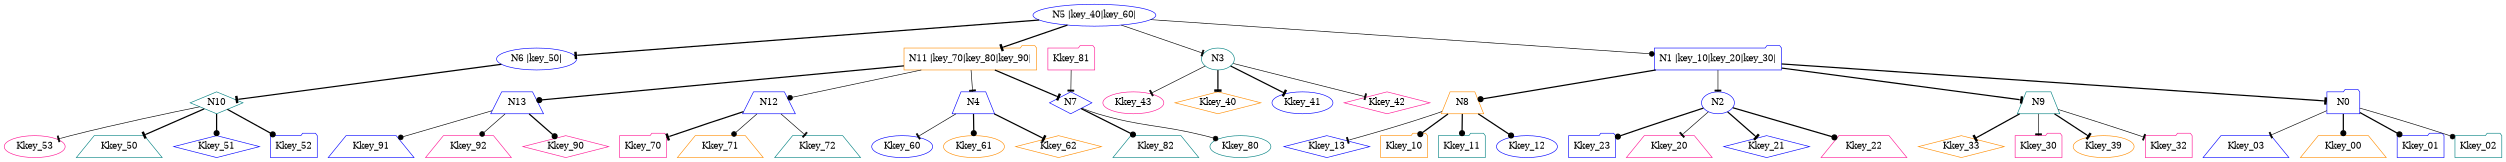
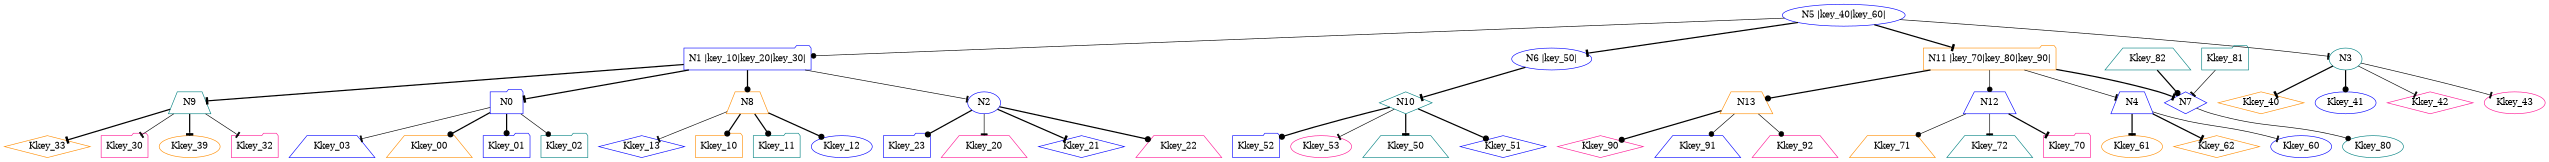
node "Kkey_81": color deeppink -> teal
edge "N3" -> "Kkey_41": arrowhead tee -> dot
node "N13": color blue -> darkorange
edge "N7" -> "Kkey_82": reversed
edge "N4" -> "Kkey_61": arrowhead dot -> tee
